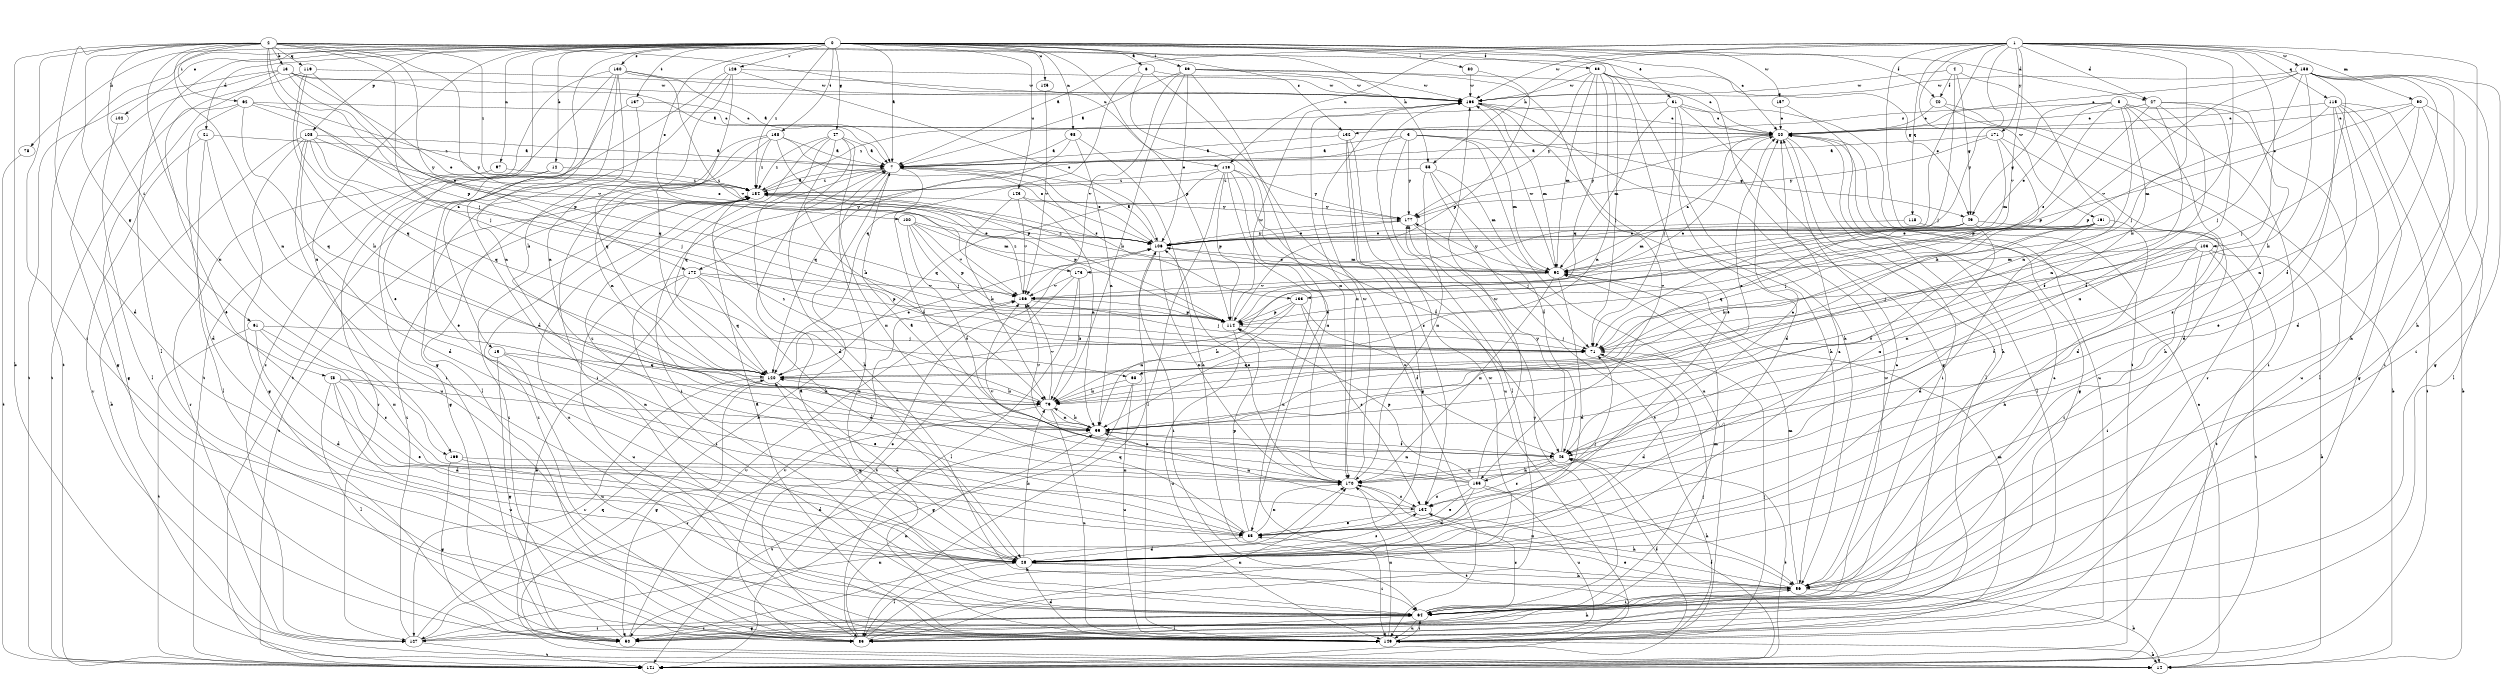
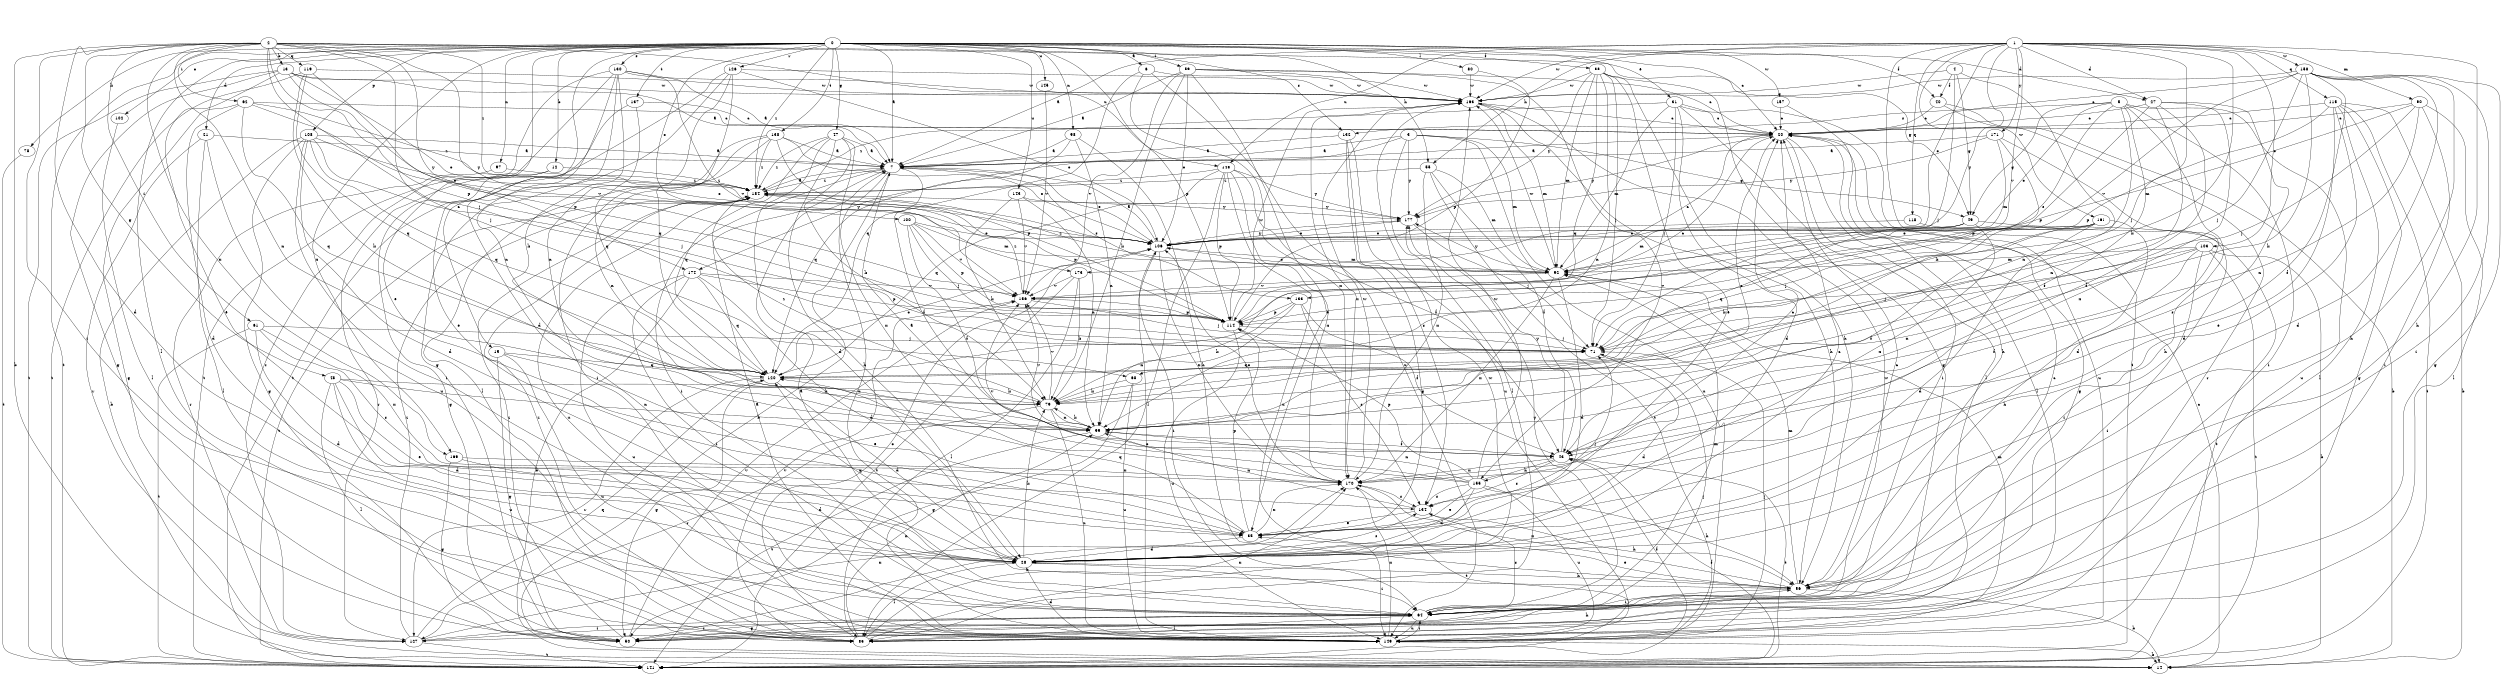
edge "170" -> "184": removed, label "z"
